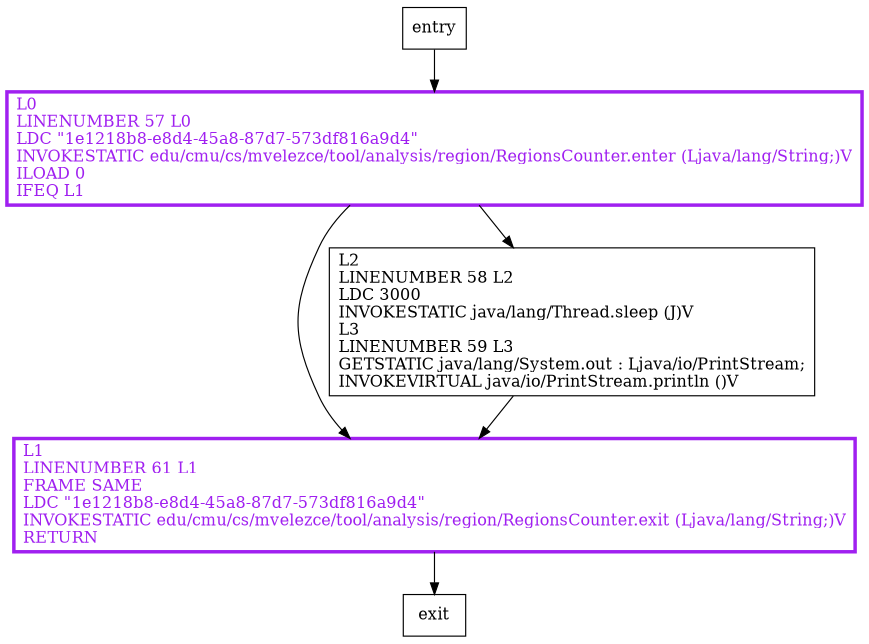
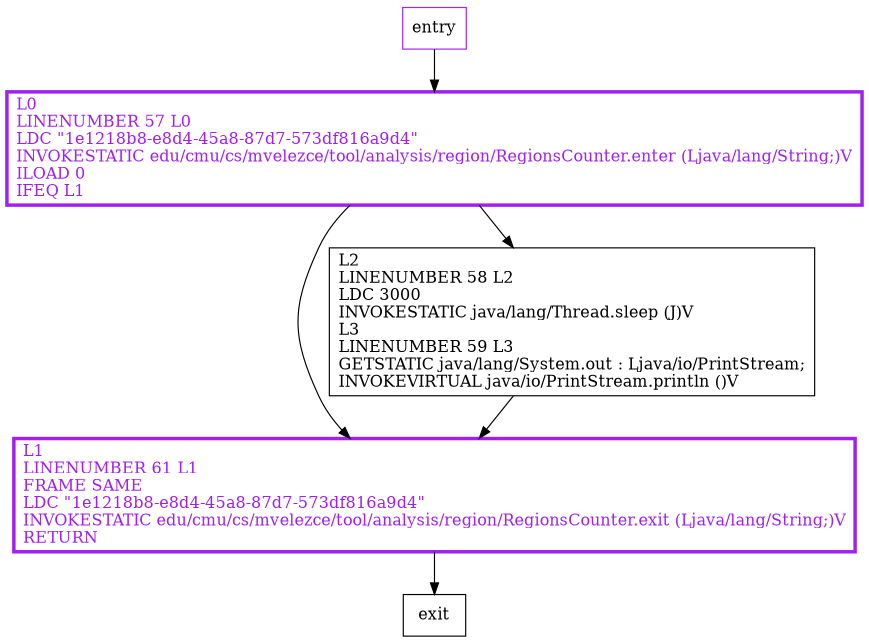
node "entry": color black -> purple
